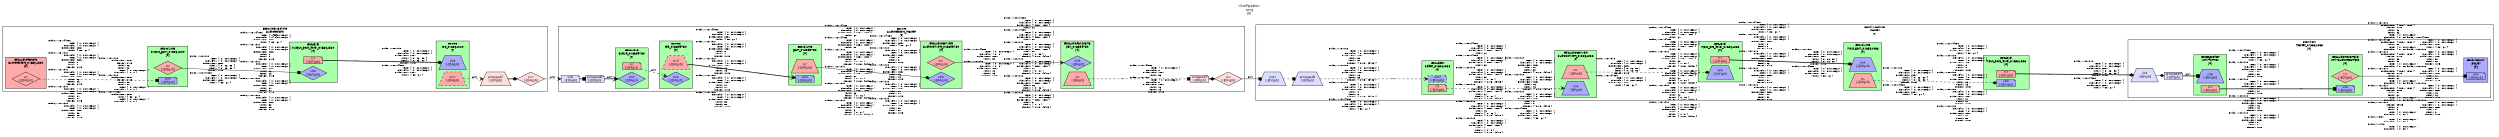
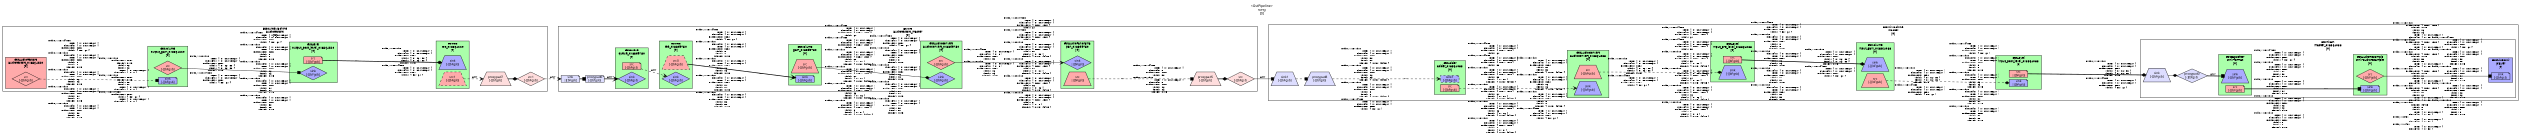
node "proxypad0 [-][bfgsb]": shape note -> diamond
node "proxypad5 [-][bfgsb]": shape note -> trapezium
